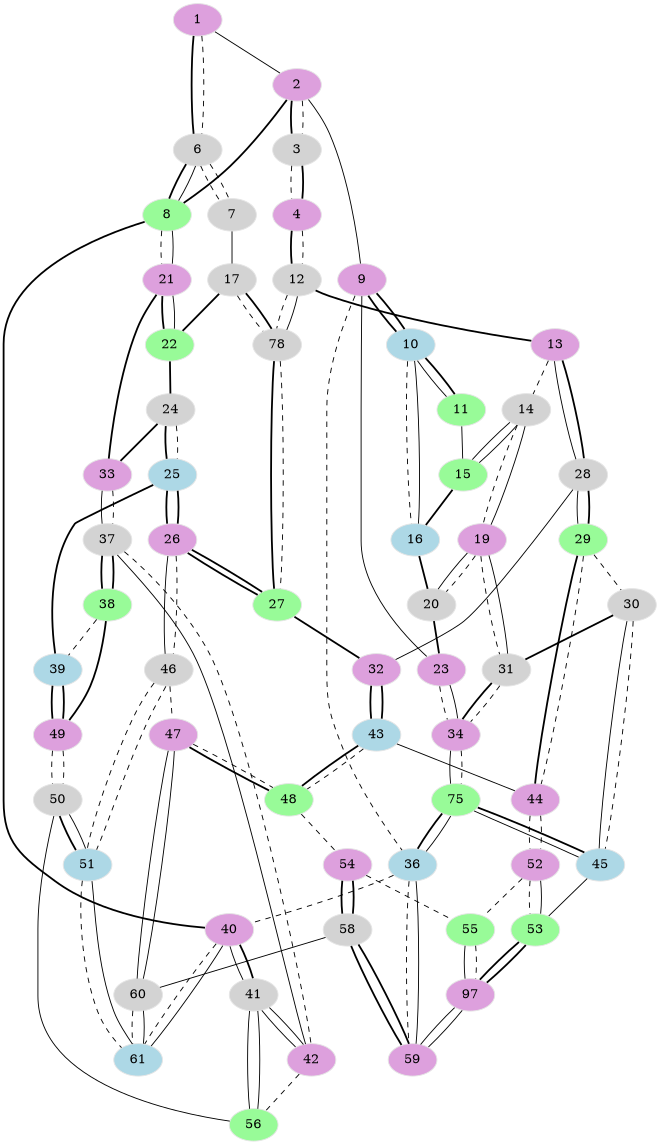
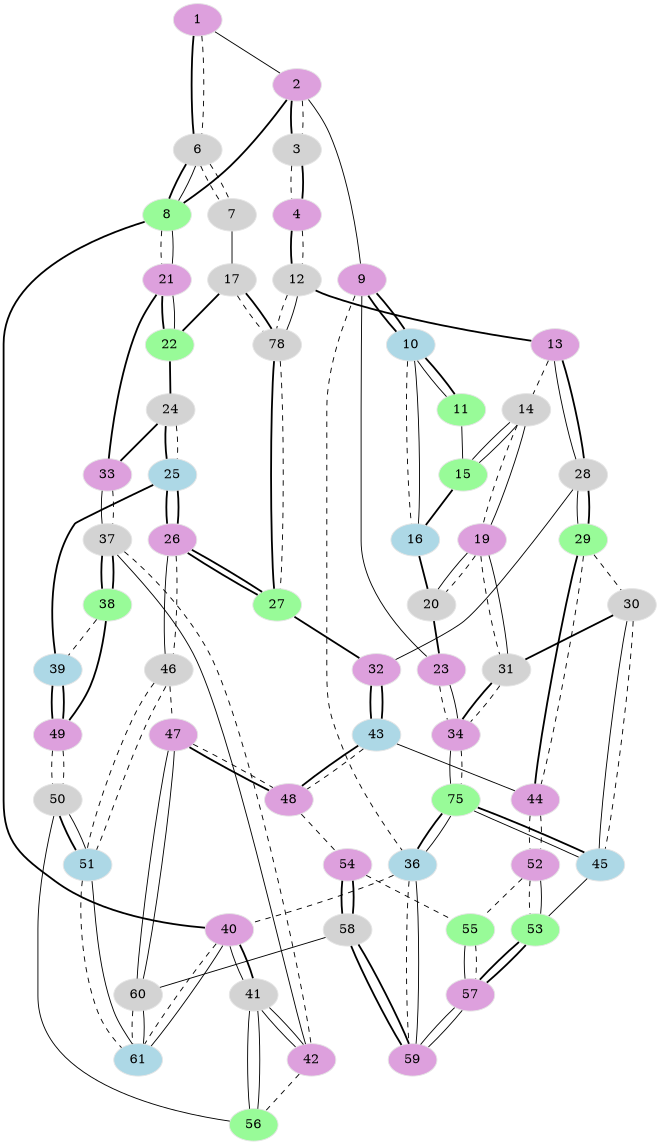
node "48": fillcolor palegreen -> plum
node "97": label "97" -> "57"
